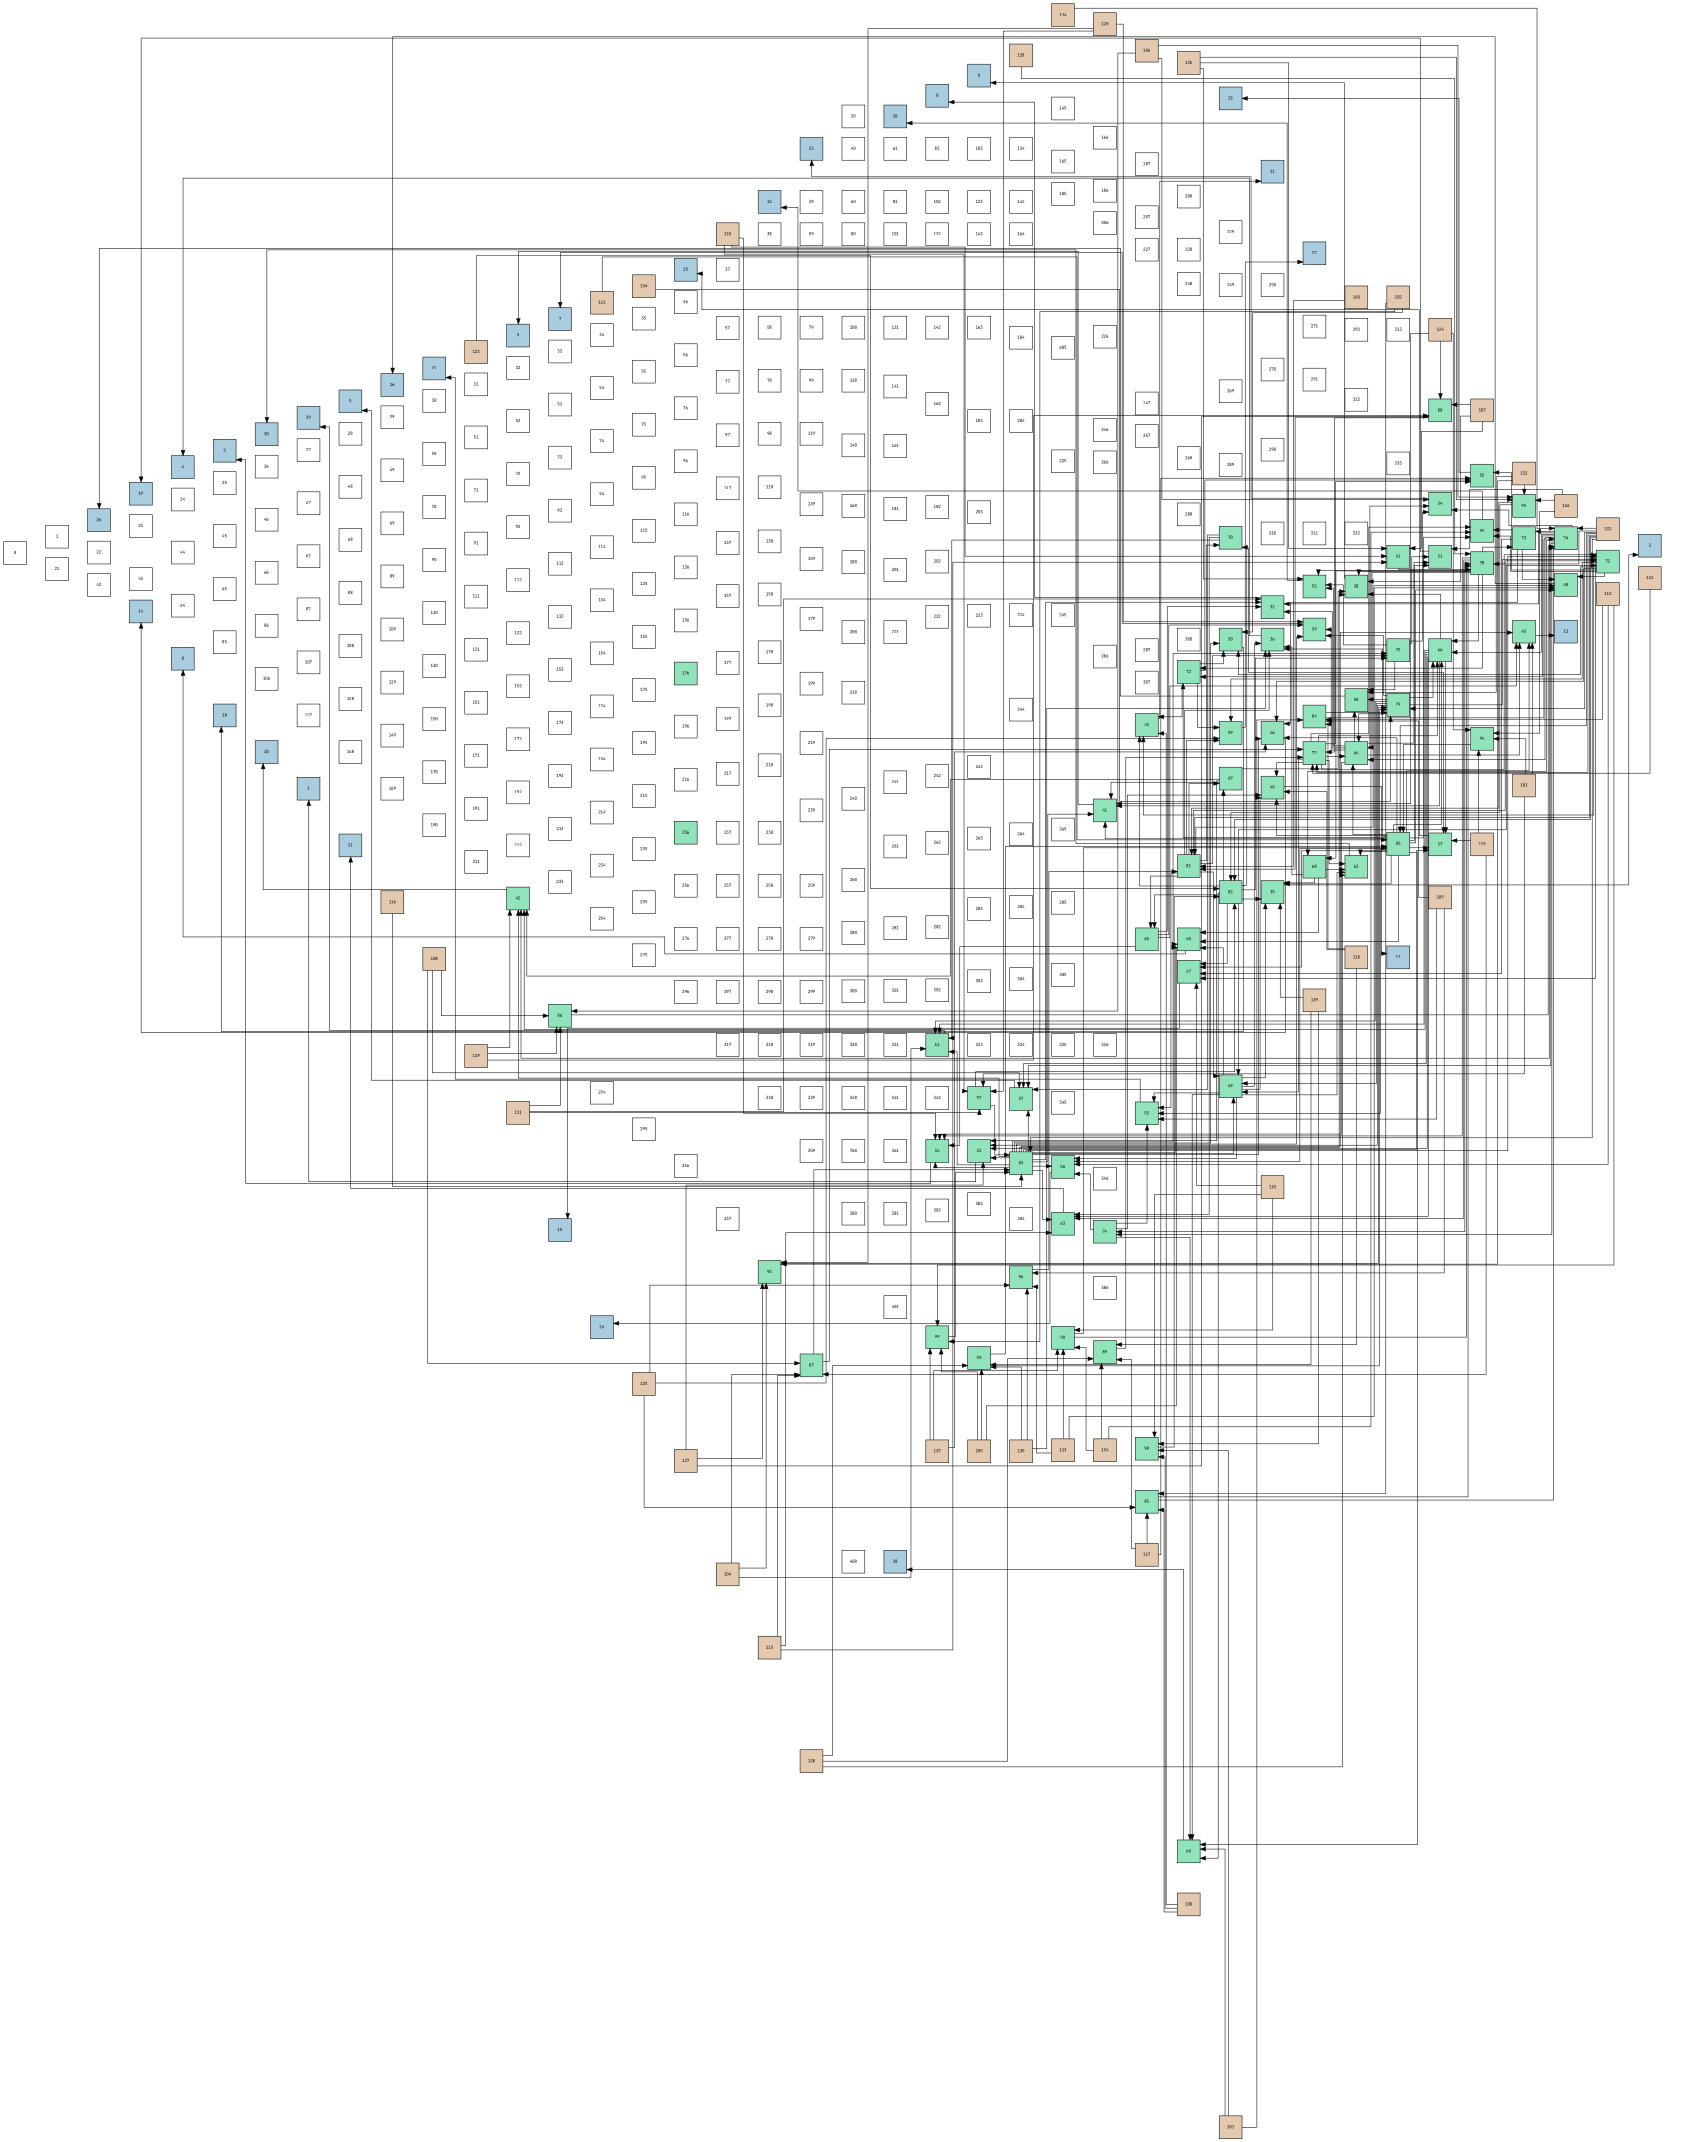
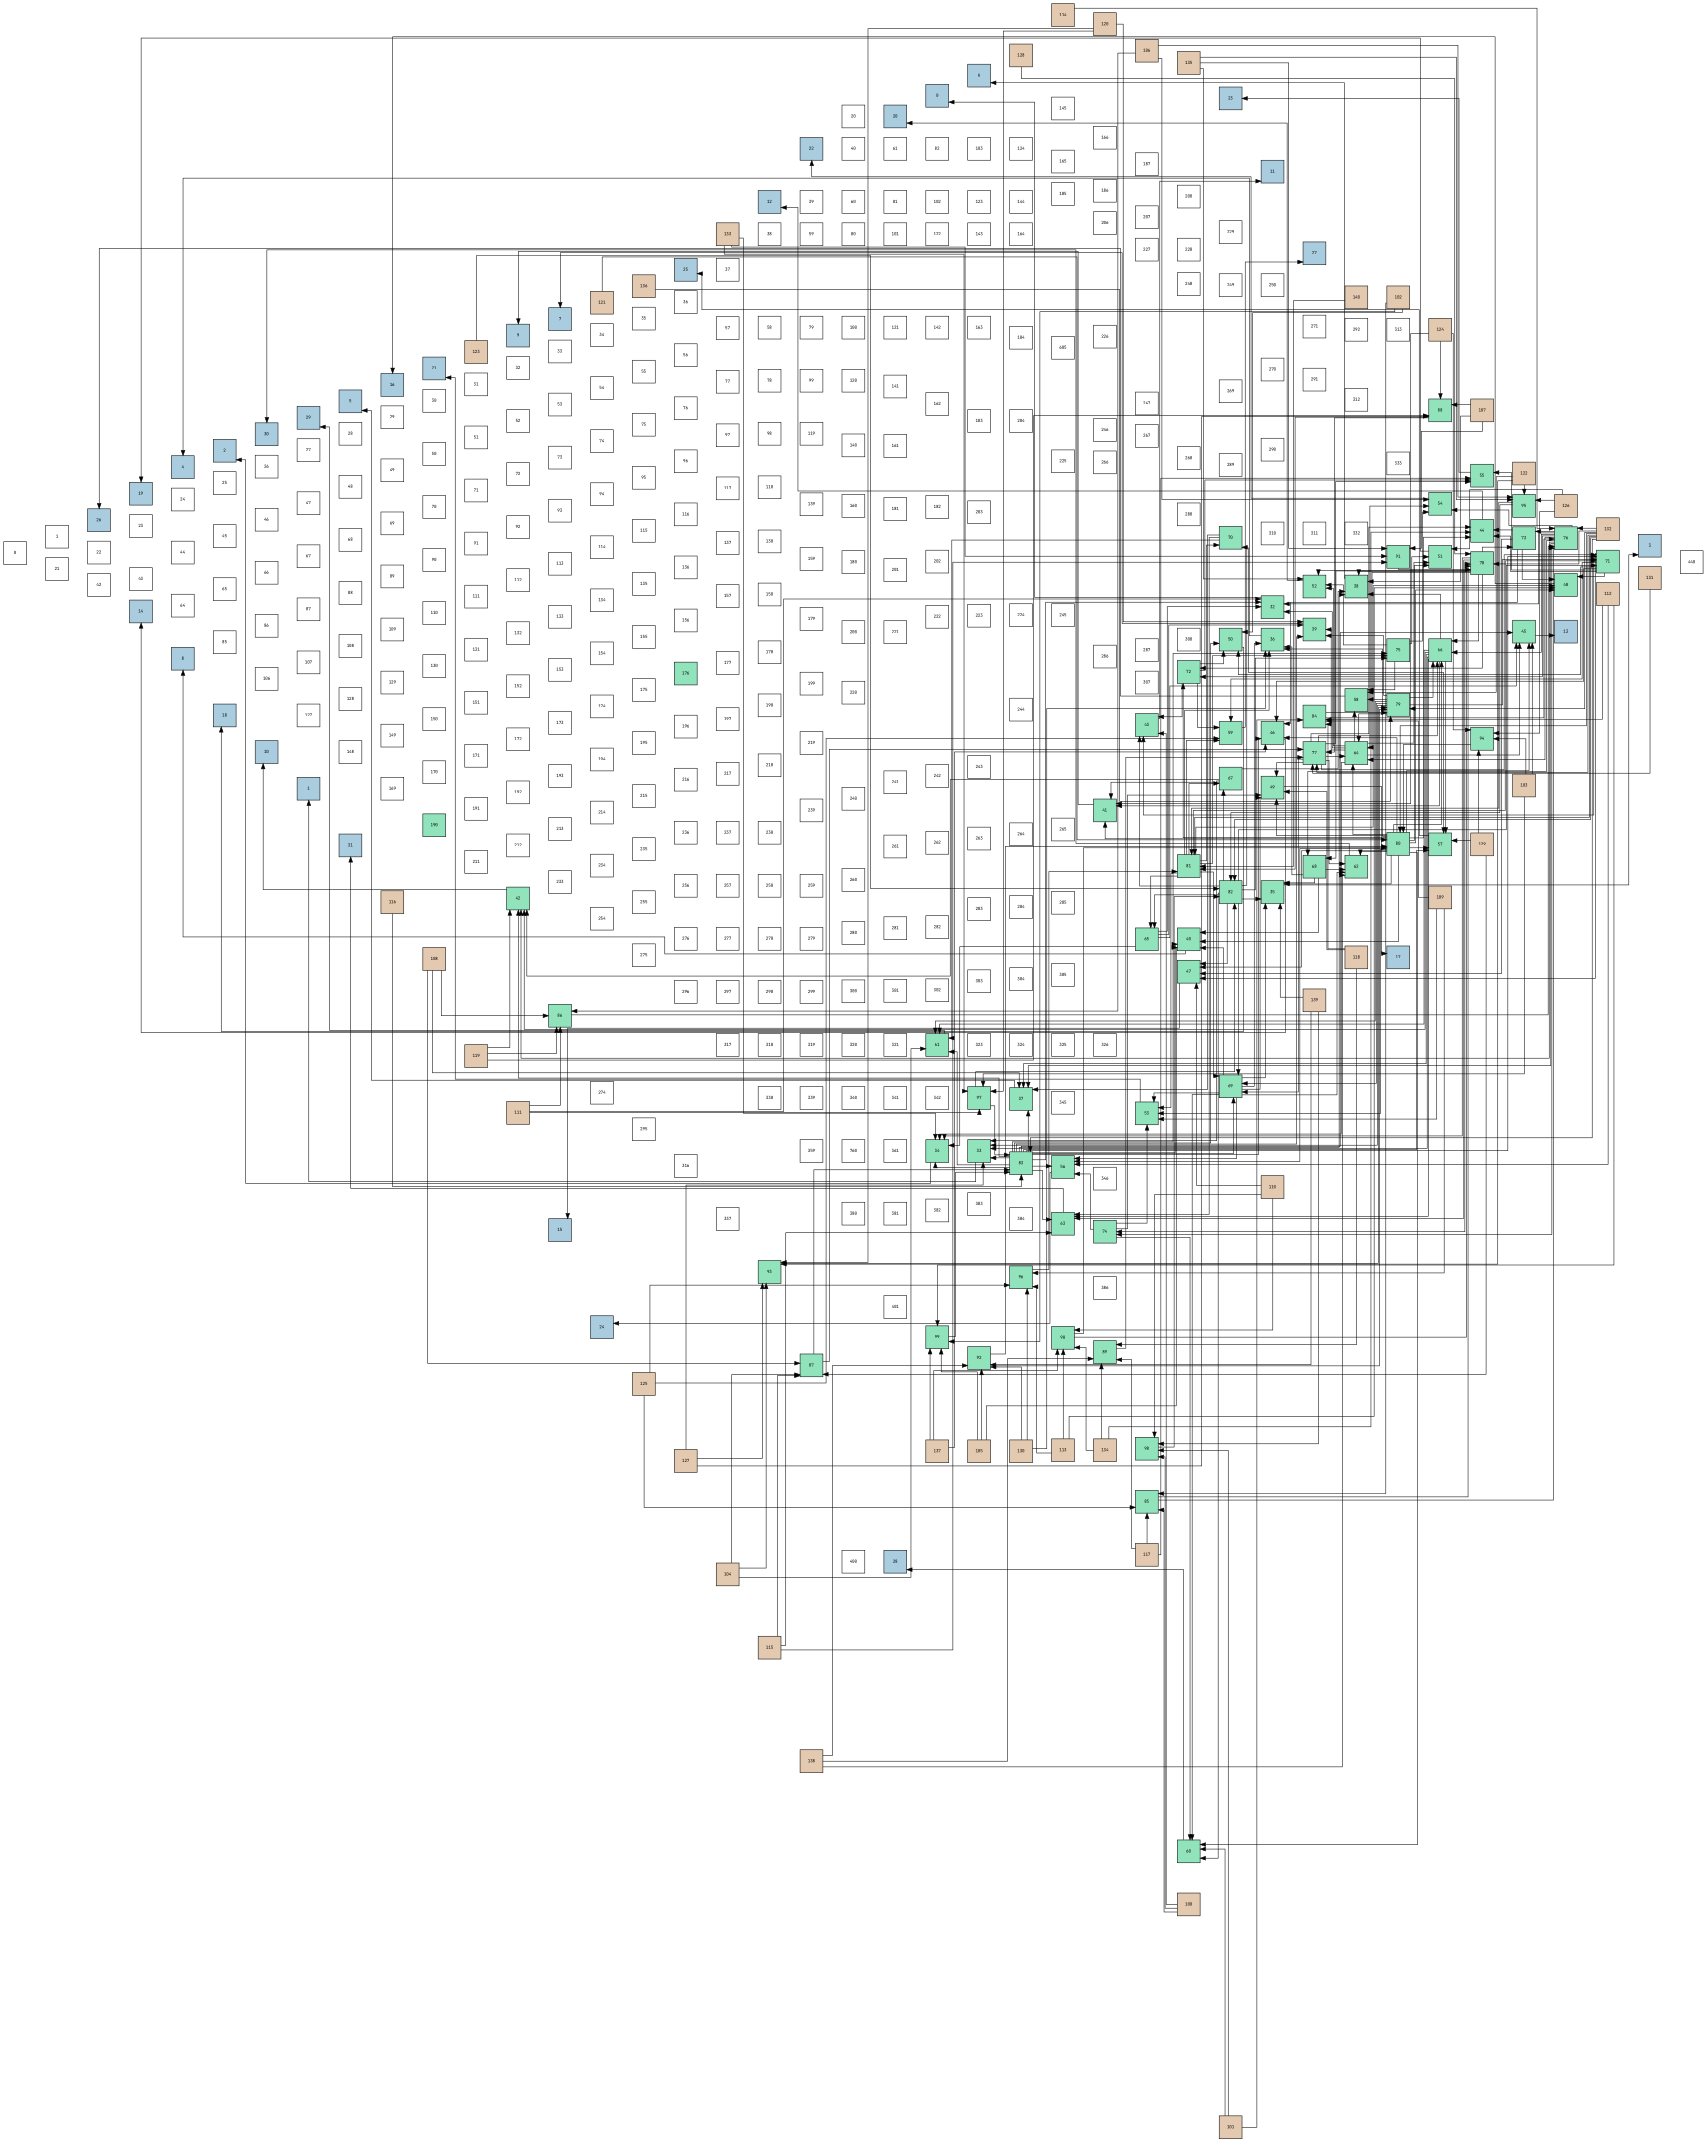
node "440": added
node "190": fillcolor #ffffff -> #91e3bb
node "236": fillcolor #91e3bb -> #ffffff
edge "83" -> "41": removed
